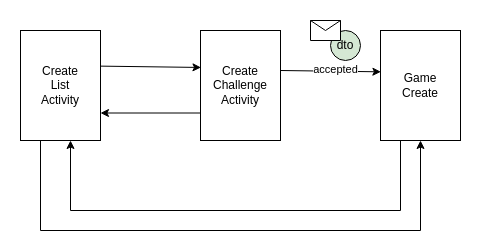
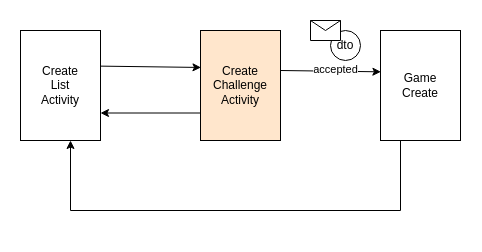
node "dto": fillcolor #d5e8d4 -> #ffffff
node "Create Challenge Activity": fillcolor #ffffff -> #ffe6cc
edge "Create List Activity" -> "Game Create": removed
